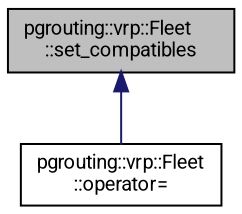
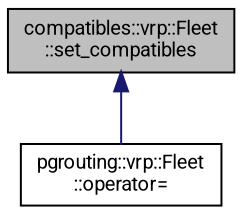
node "pgrouting::vrp::Fleet ::set_compatibles": label "pgrouting::vrp::Fleet ::set_compatibles" -> "compatibles::vrp::Fleet ::set_compatibles"
